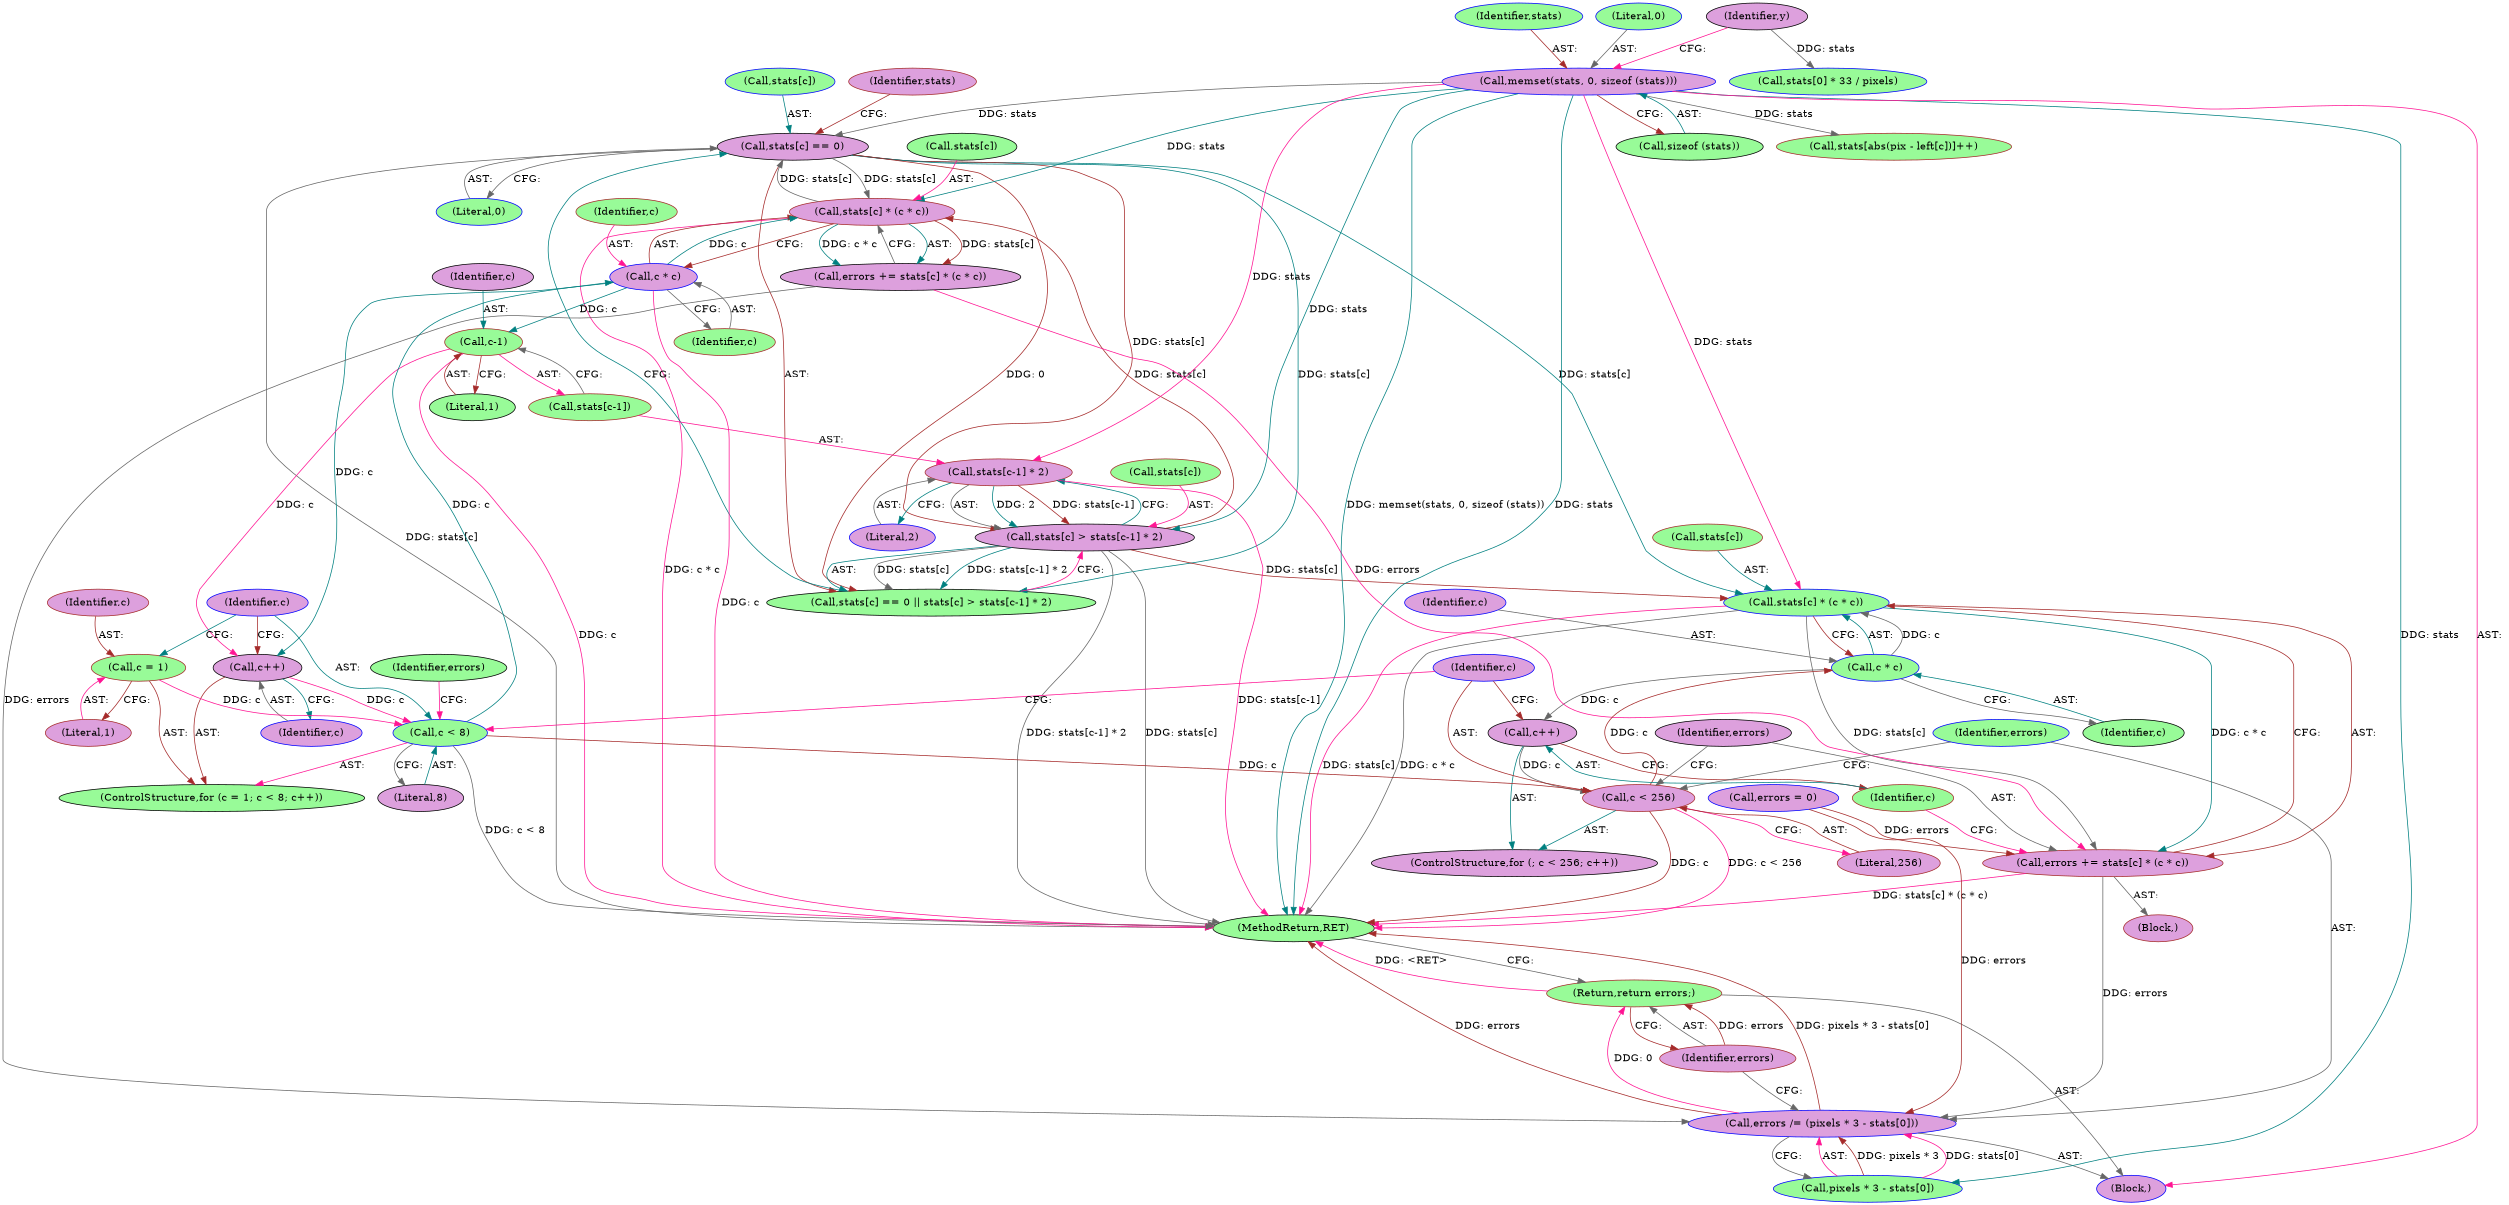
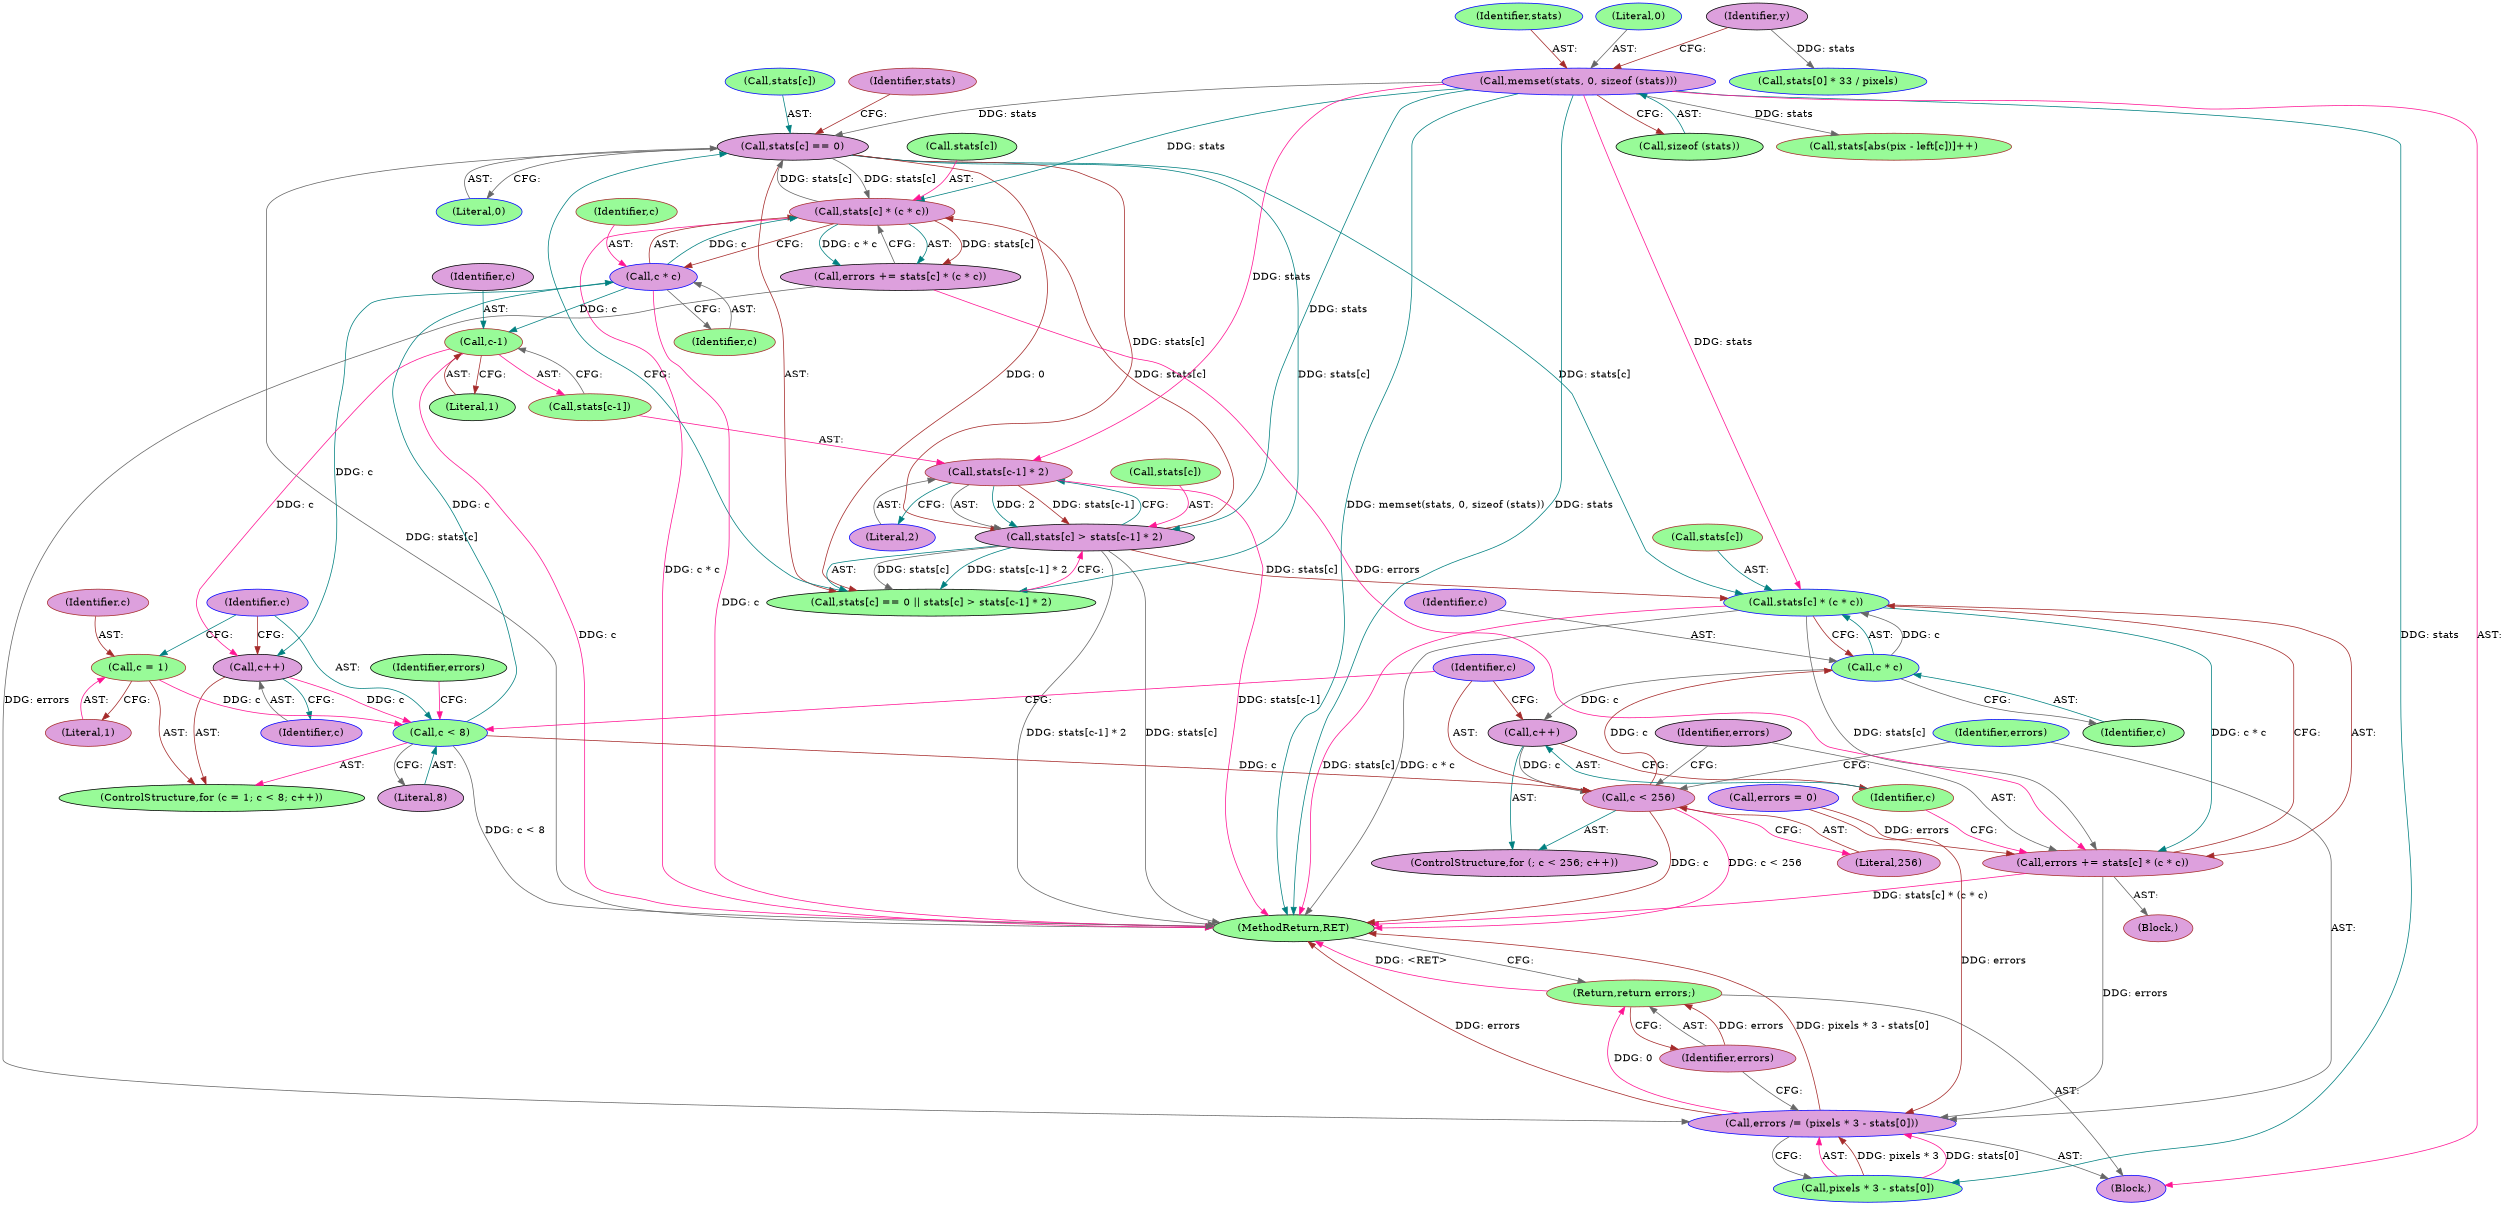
edge "(Identifier,y)" -> "(Call,memset(stats, 0, sizeof (stats)))": color deeppink -> brown
